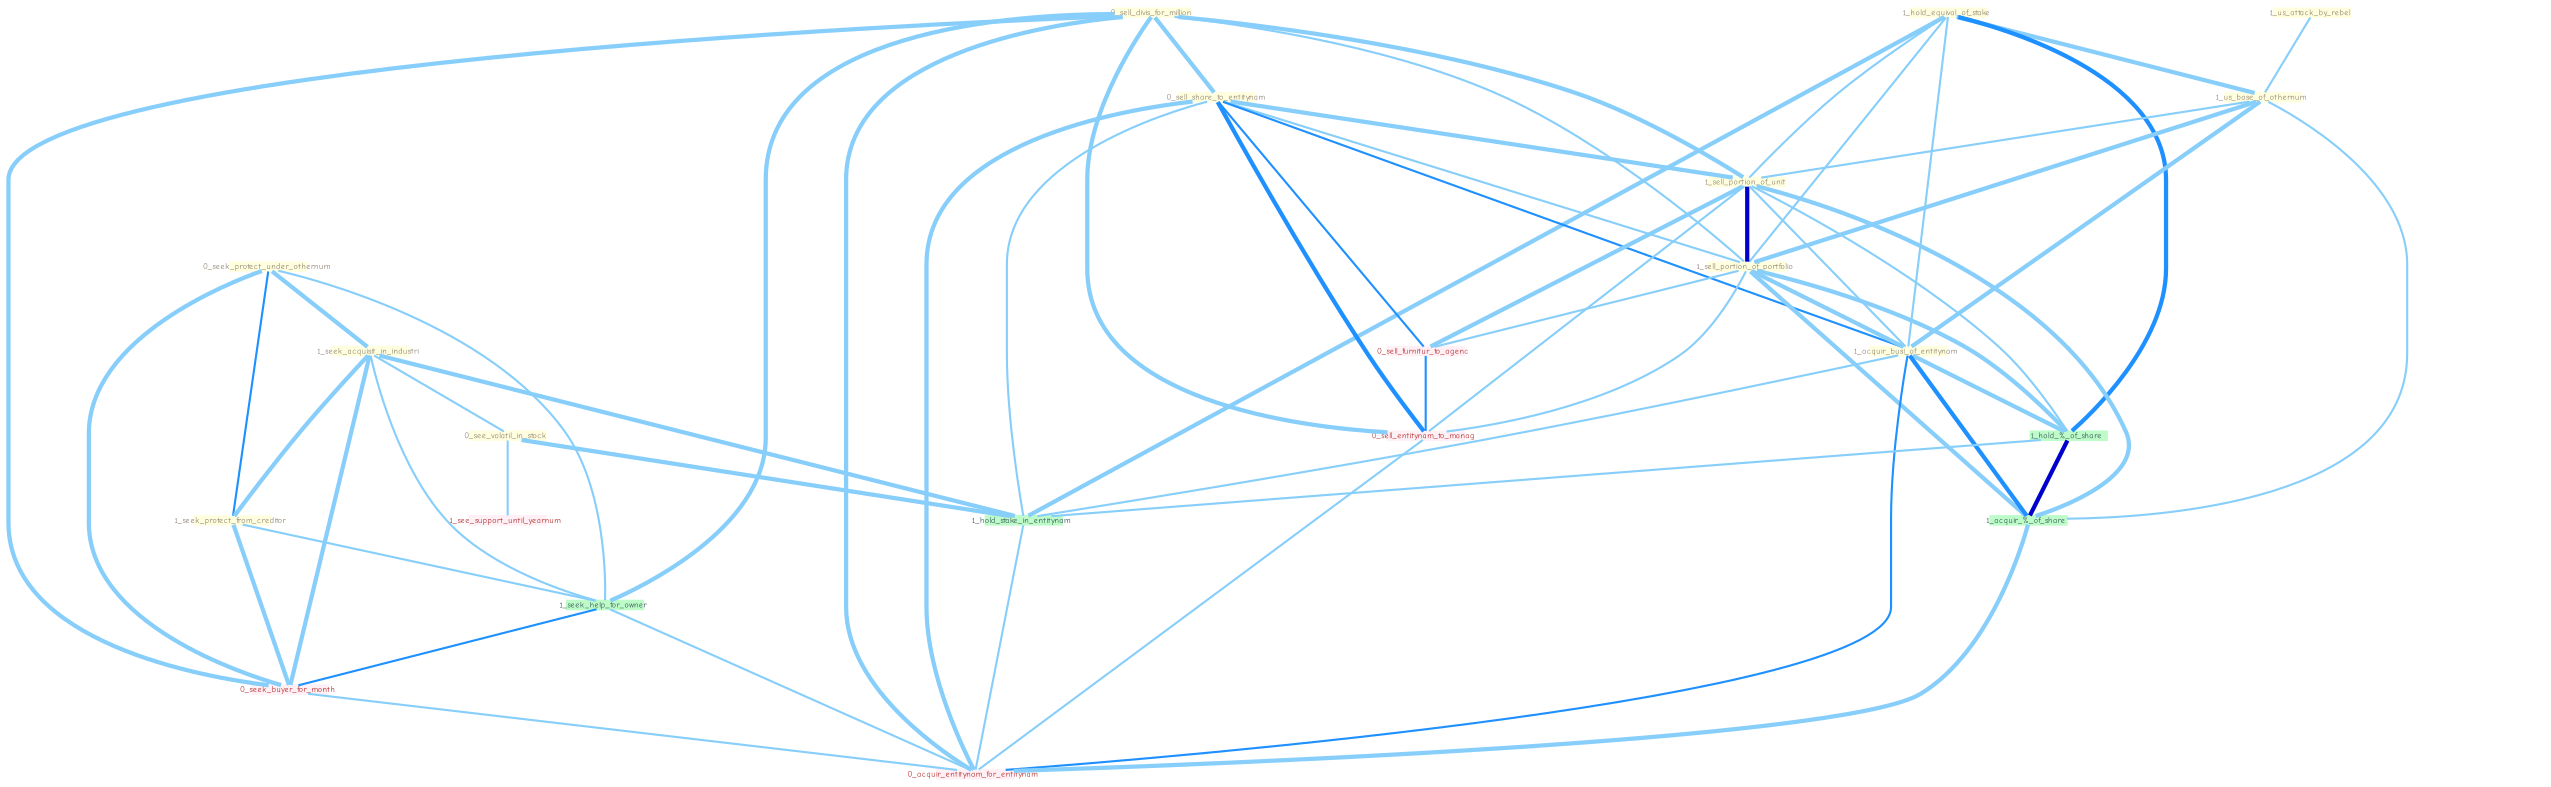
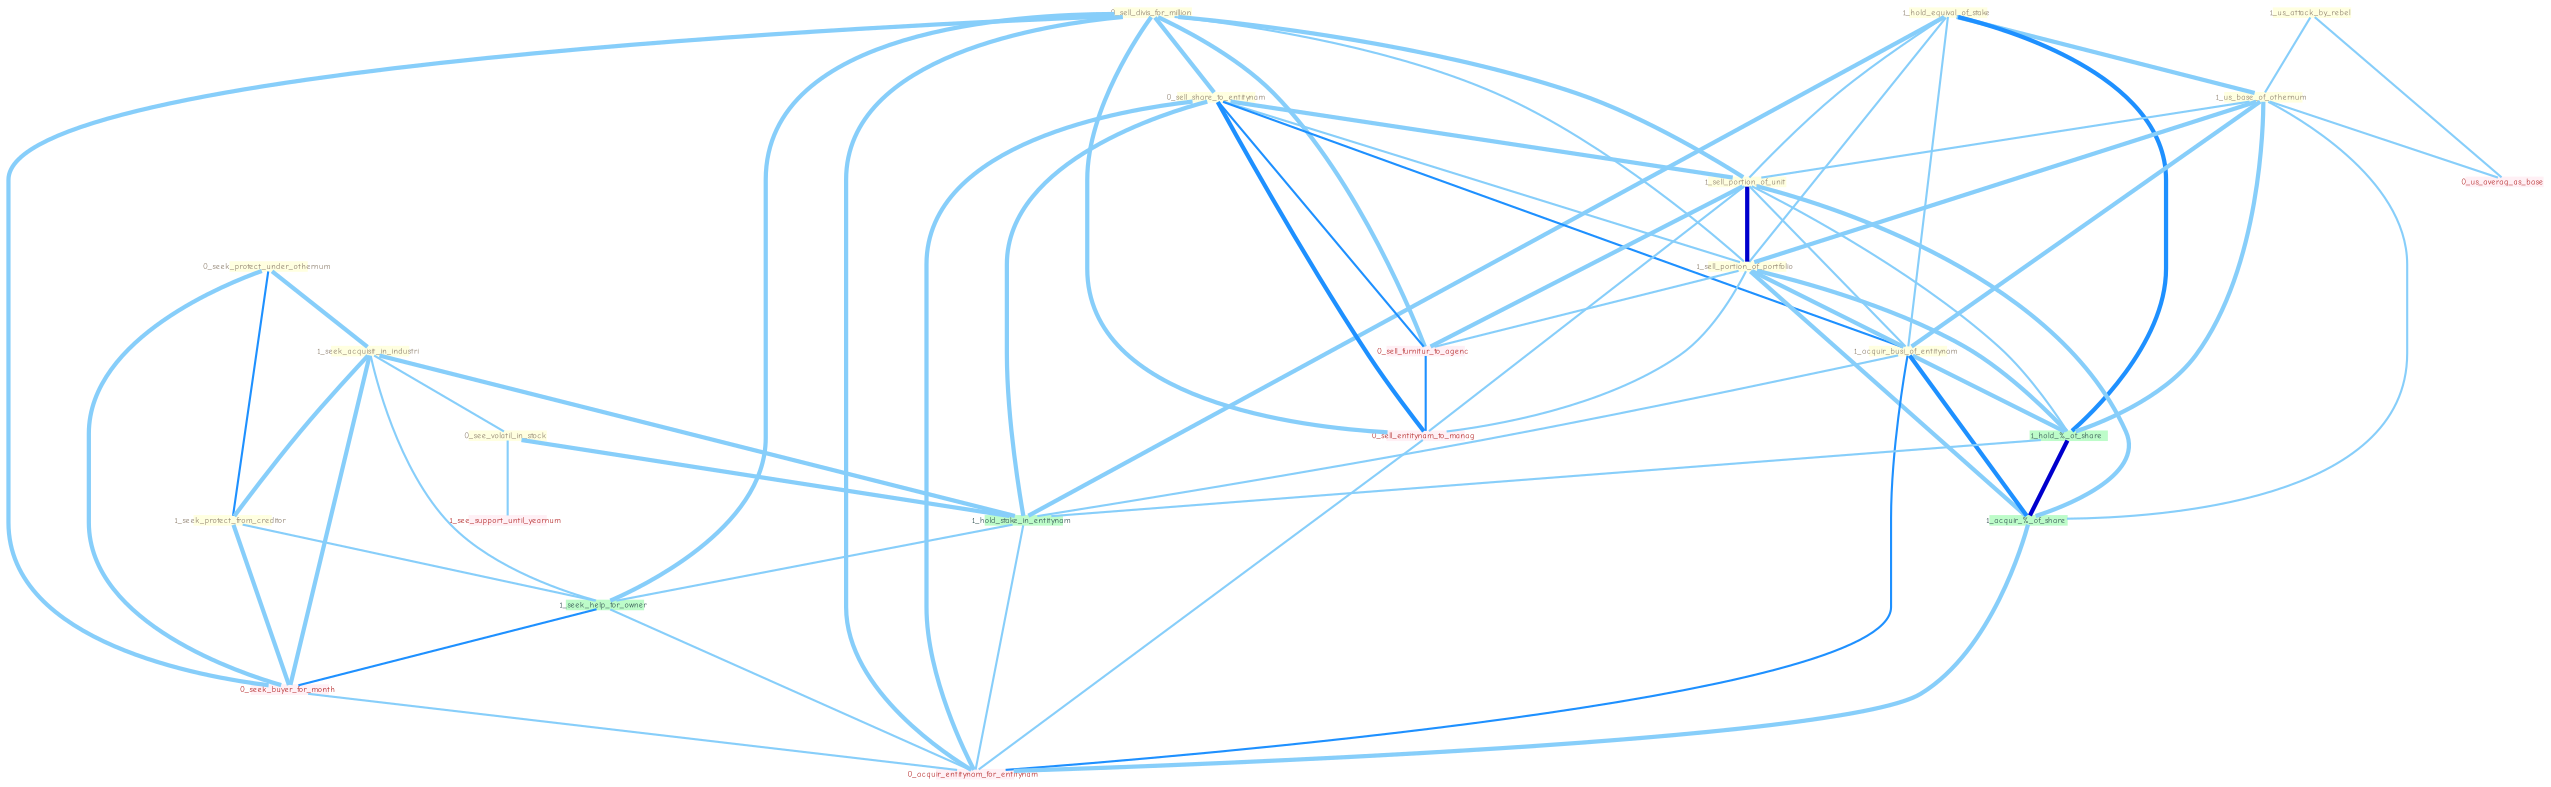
edge "0_sell_divis_for_million" -- "0_sell_furnitur_to_agenc": added
node "0_us_averag_as_base": added
edge "0_sell_share_to_entitynam" -- "1_hold_stake_in_entitynam": style solid -> bold
edge "1_us_base_of_othernum" -- "1_hold_%_of_share": added
edge "0_seek_protect_under_othernum" -- "1_seek_help_for_owner": now "1_hold_stake_in_entitynam" -- "1_seek_help_for_owner"
